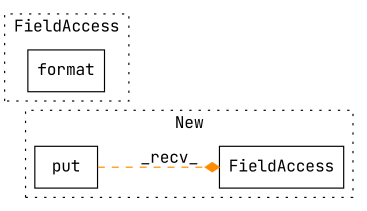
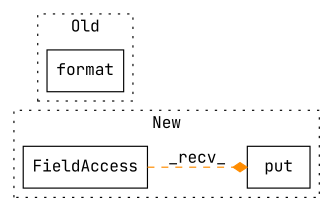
cluster "FieldAccess": label "FieldAccess" -> "Old"
edge "put" -> "FieldAccess": reversed
